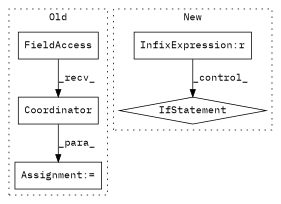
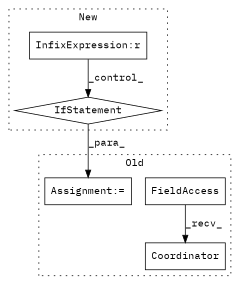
edge "Coordinator" -> "Assignment:=": now "IfStatement" -> "Assignment:="
